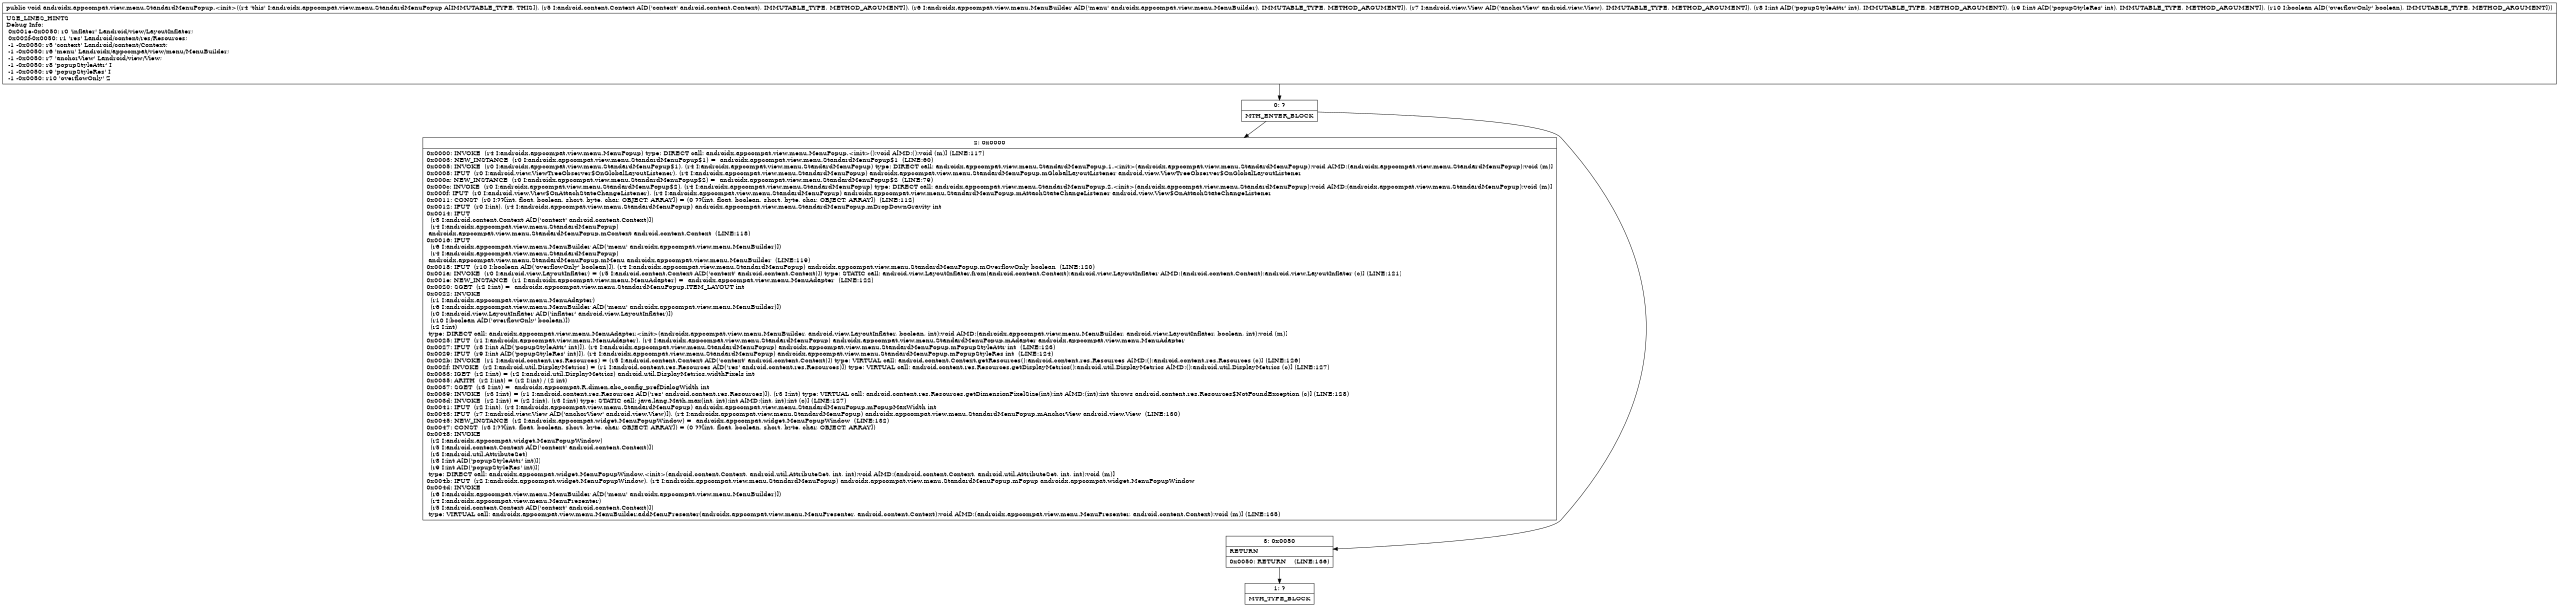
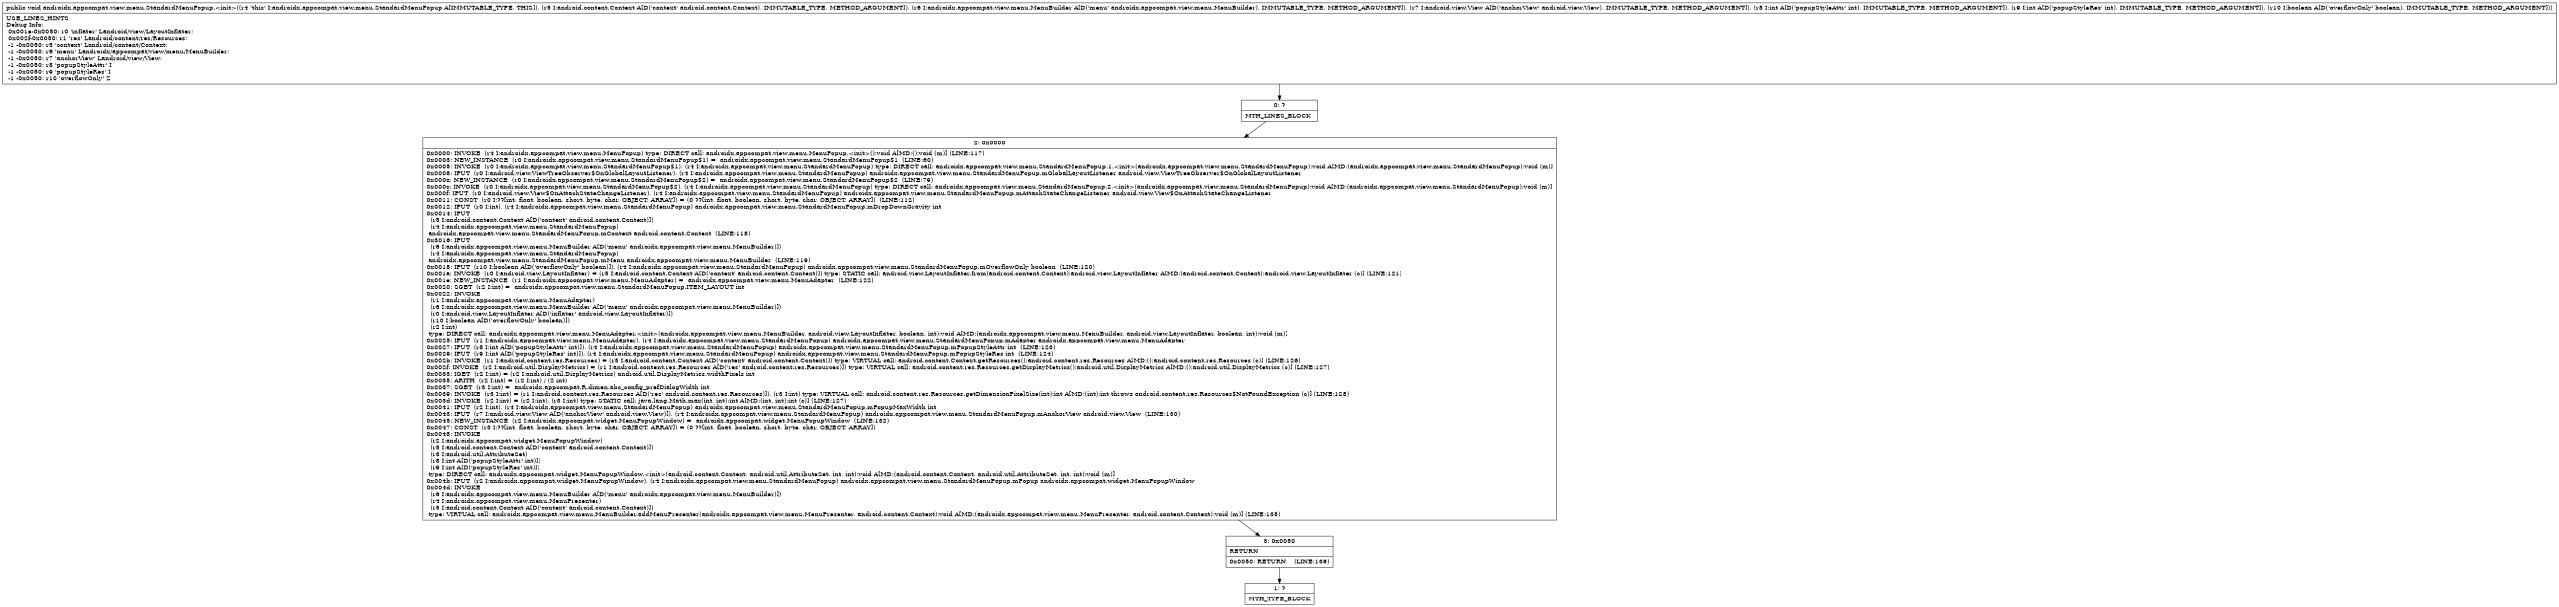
node "0: ?": text "MTH_ENTER_BLOCK" -> "MTH_LINES_BLOCK"
node "2: 0x0000": text "0x0016: IPUT" -> "0x3016: IPUT"
edge "0: ?" -> "3: 0x0050": now "2: 0x0000" -> "3: 0x0050"
